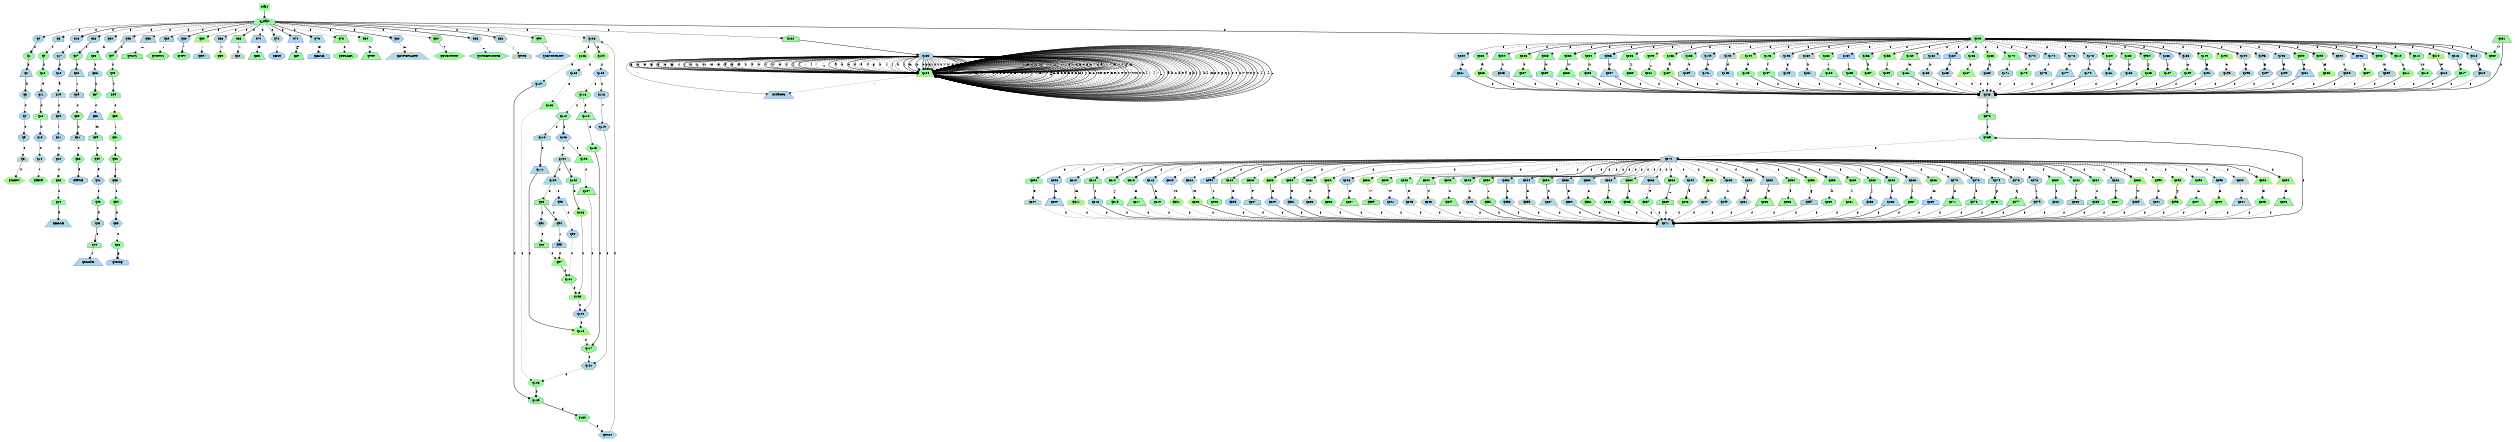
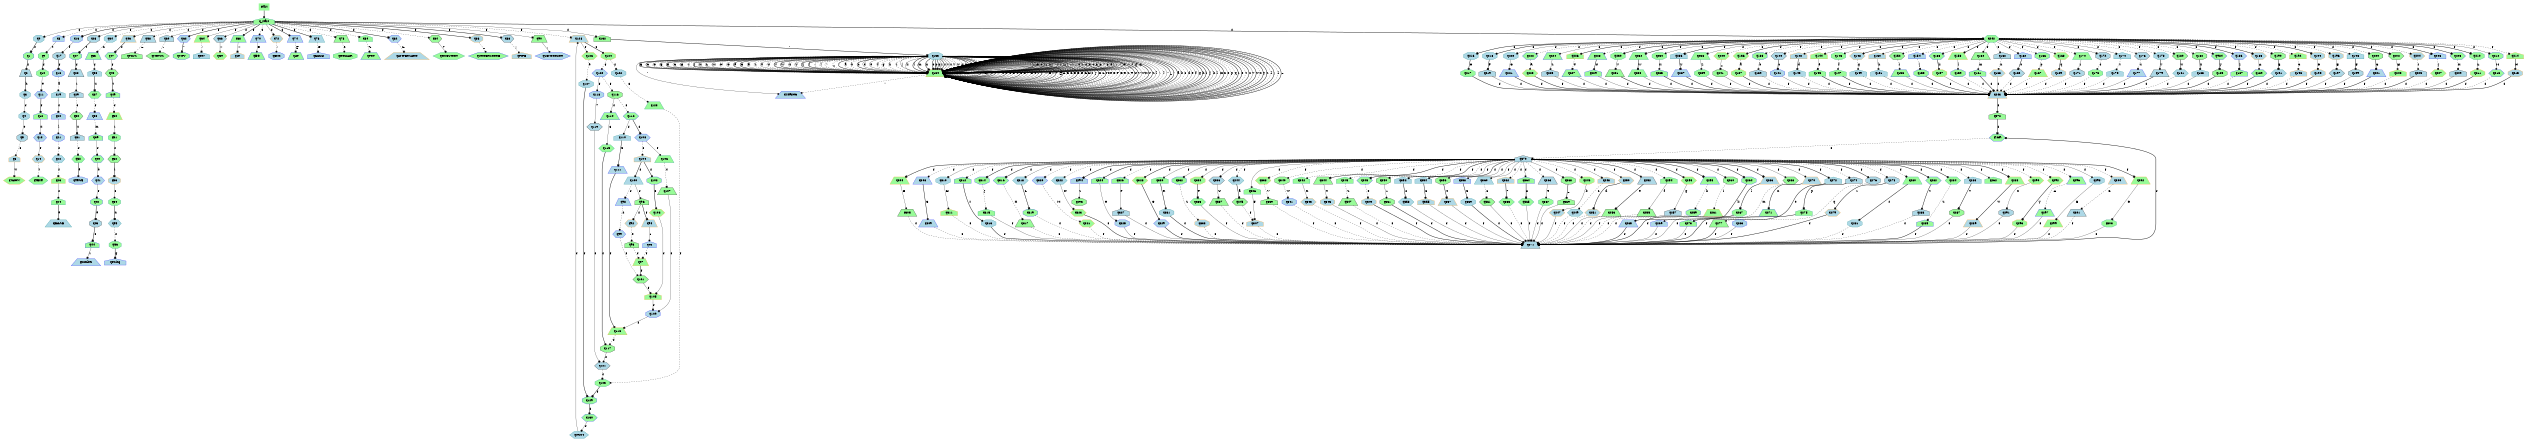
edge "q231" -> "q230": reversed
edge "q40" -> "q41": label "P" -> "b"
node "q308": shape octagon -> trapezium
edge "q262" -> "q263": removed, label "j"
edge "q245" -> "q371": now "q245" -> "q307"
